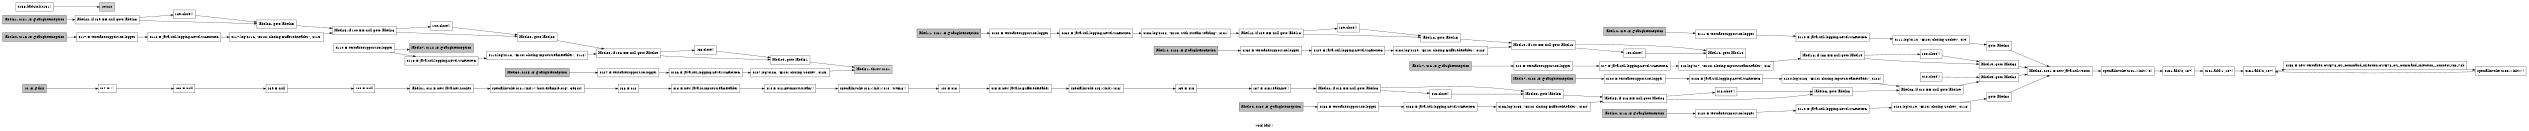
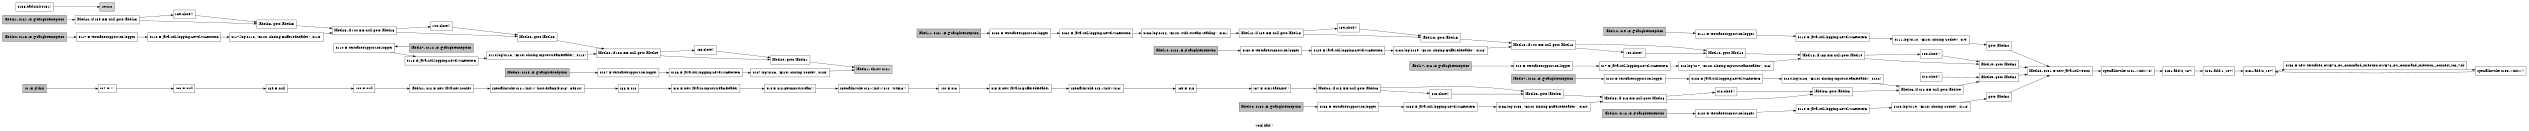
edge "$r14 = testcasesupport.IO.logger" -> "label27: $r12 := @caughtexception": reversed
edge "label16: goto label18" -> "label18: if r38 == null goto label19": added
